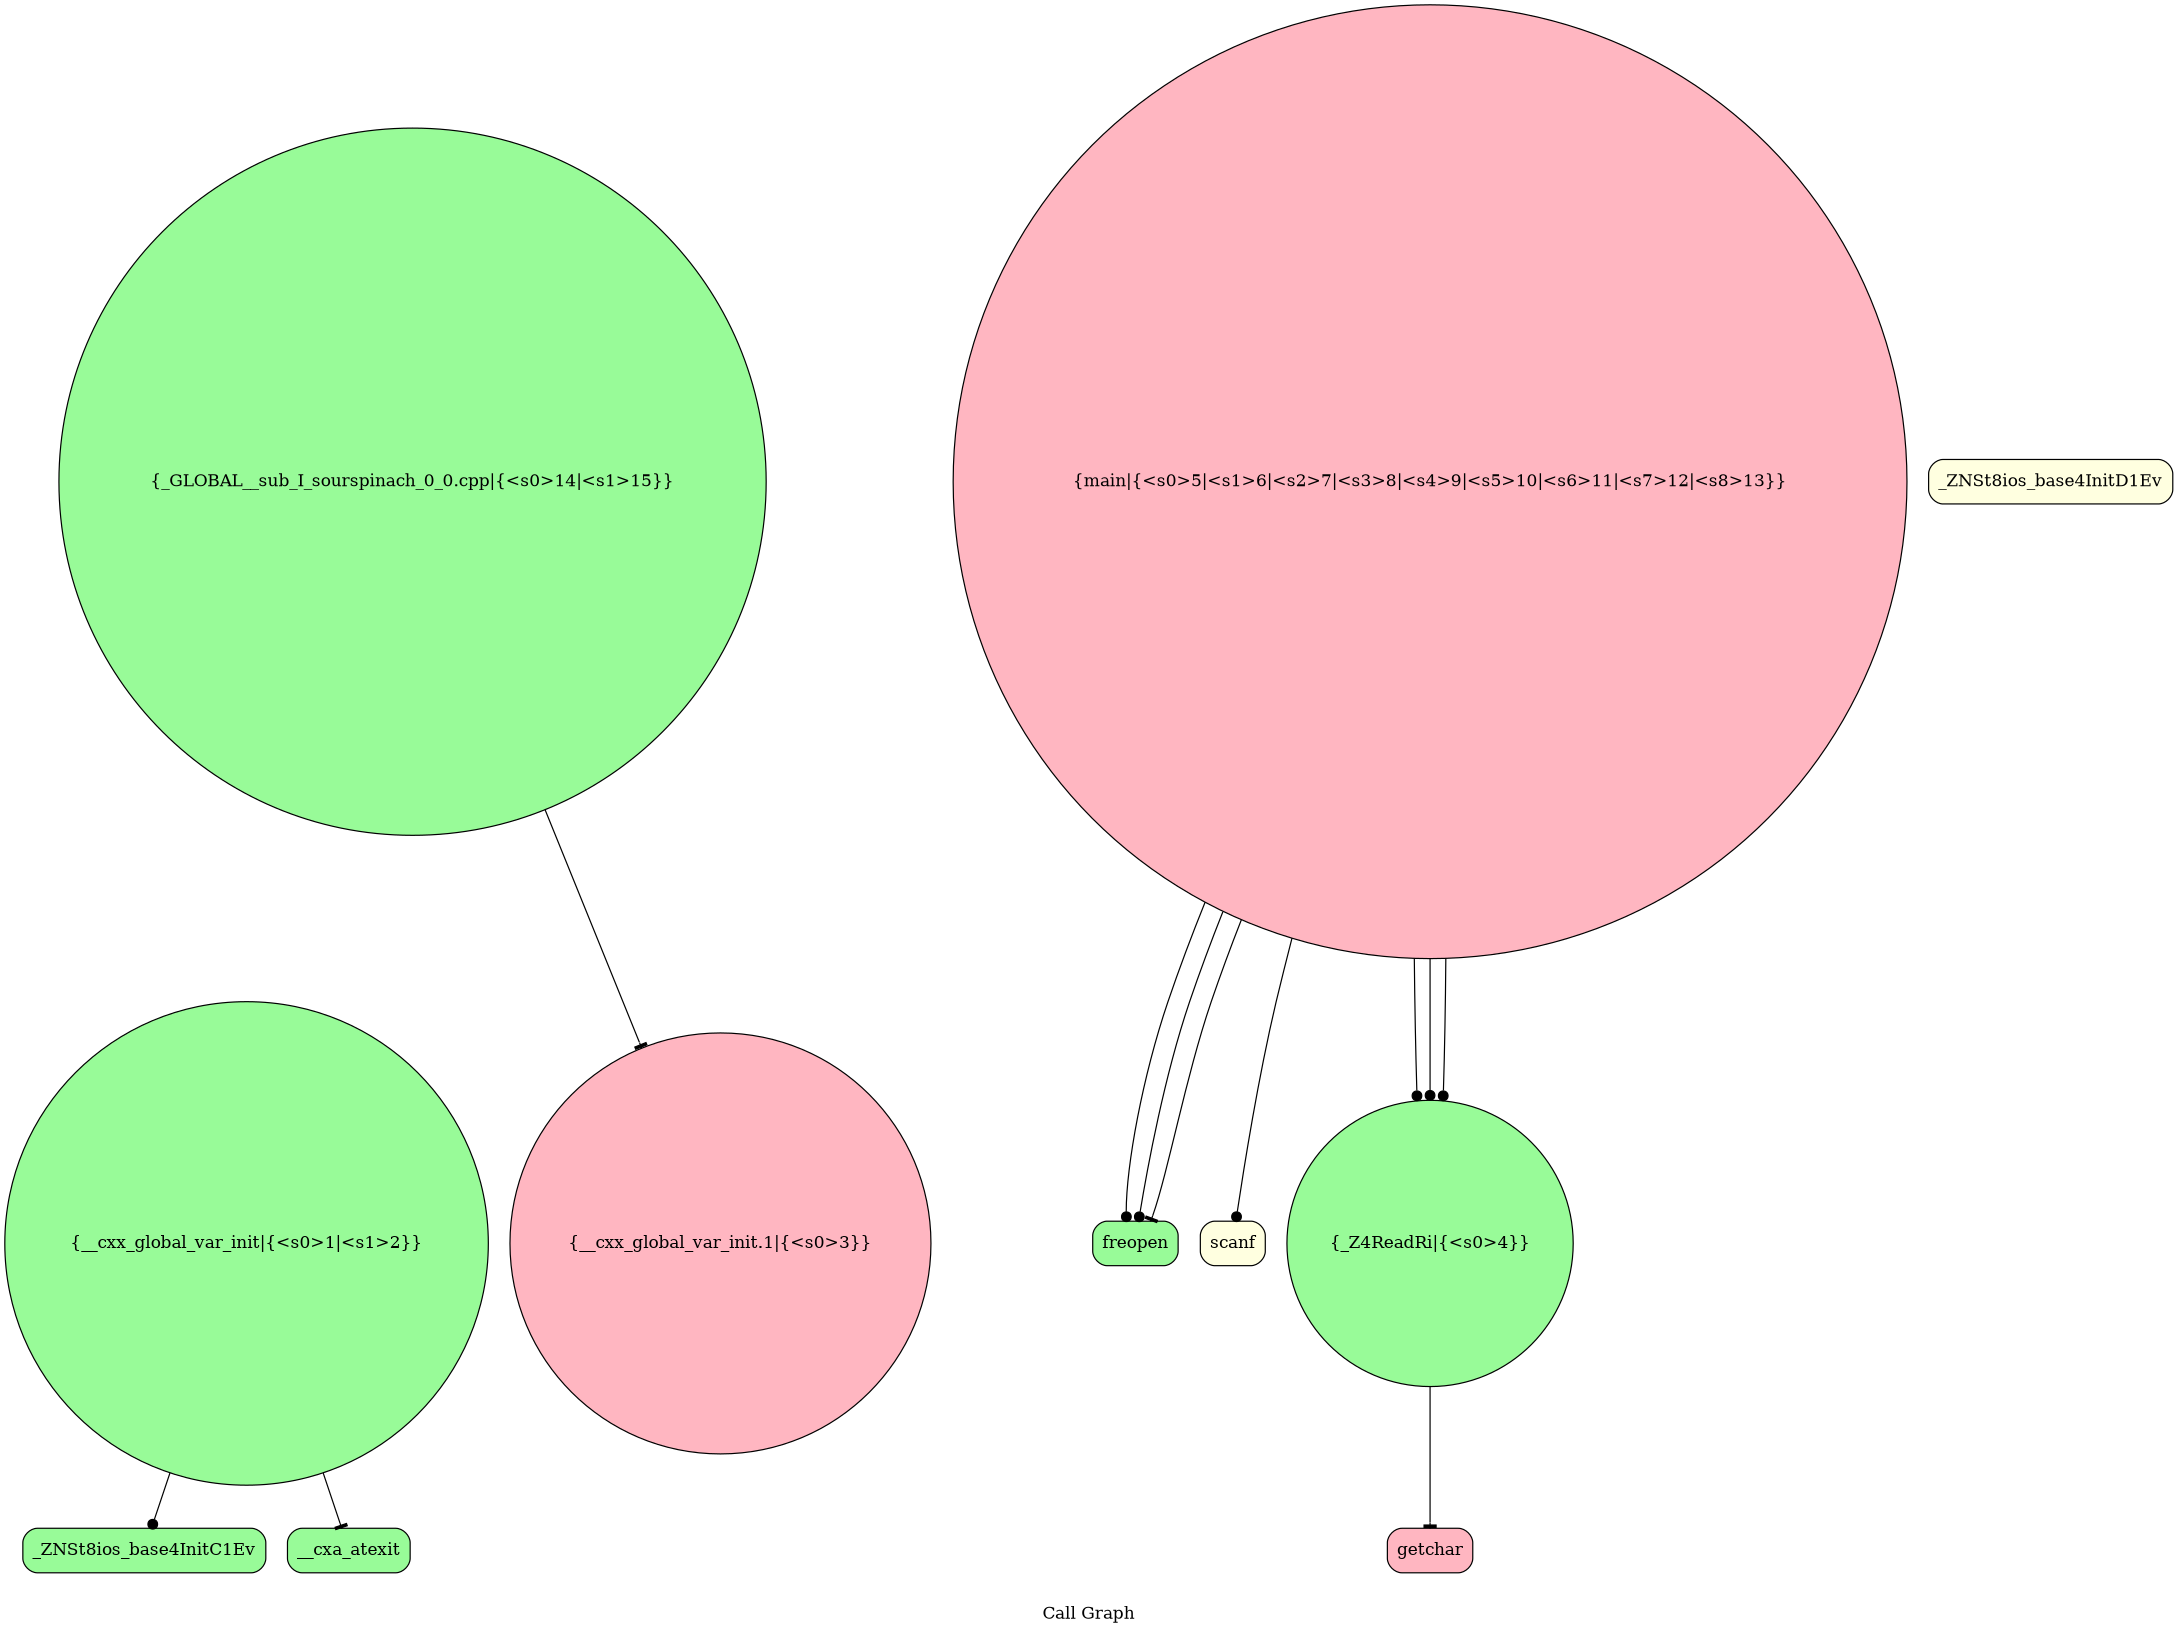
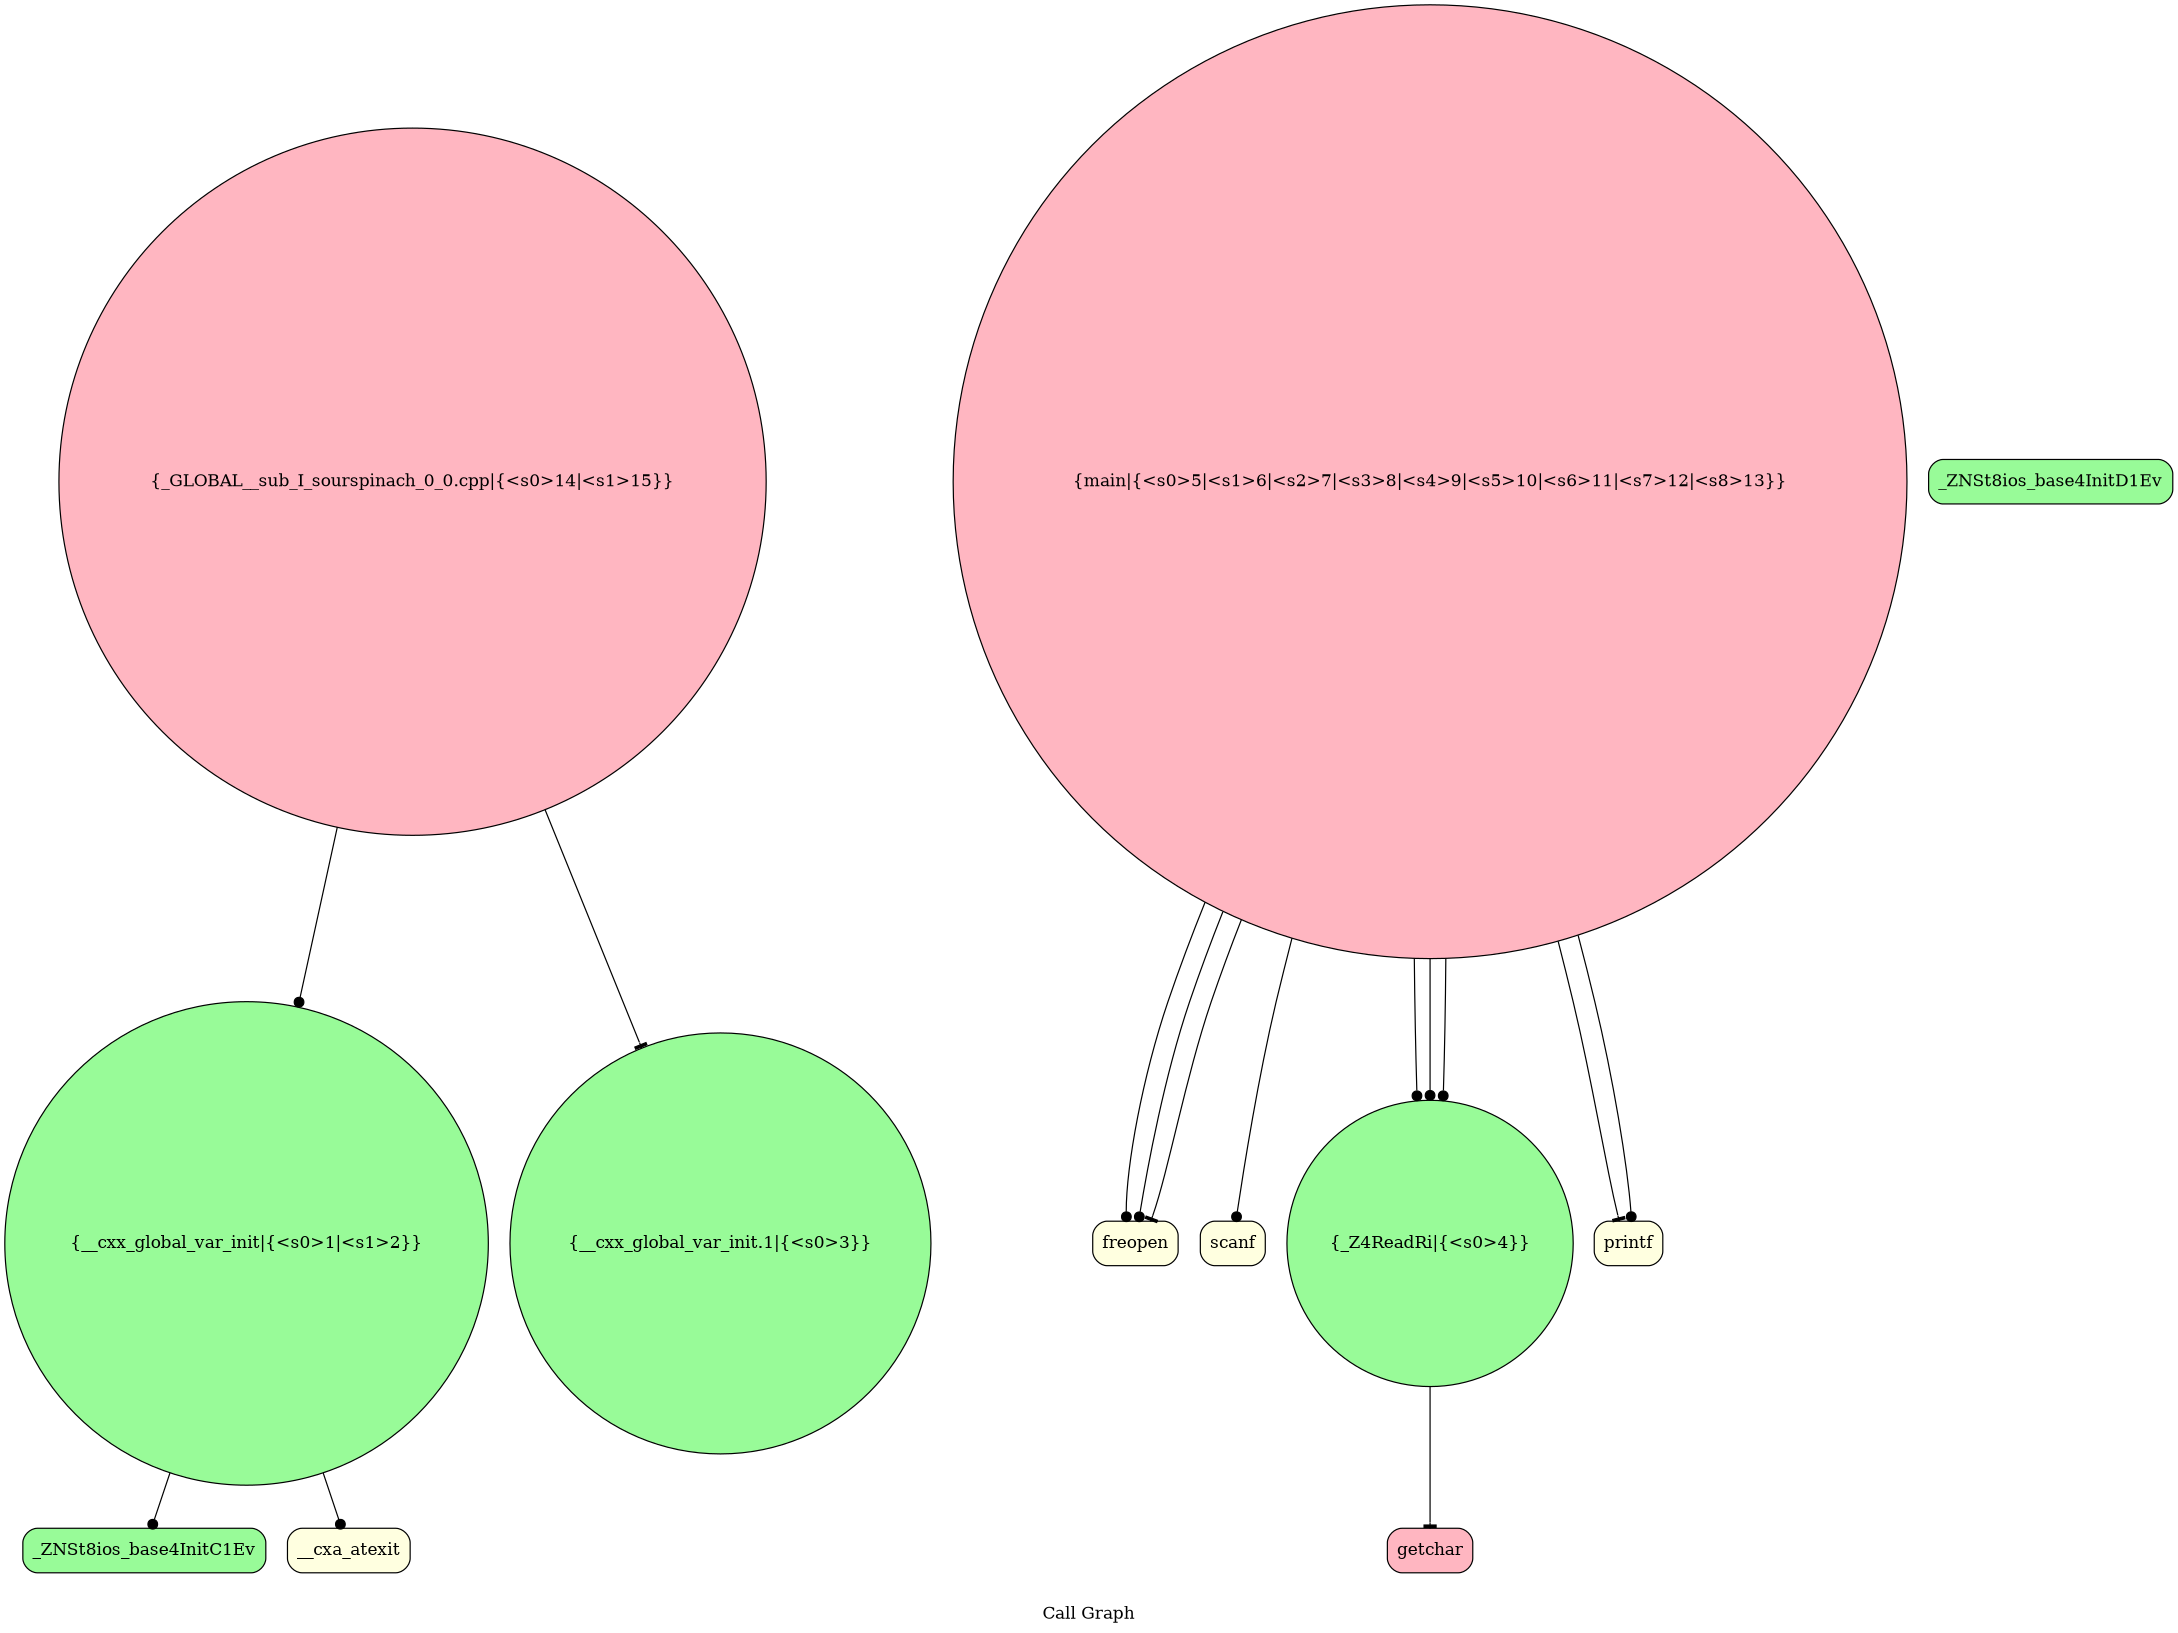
node "{_GLOBAL__sub_I_sourspinach_0_0.cpp|{<s0>14|<s1>15}}": fillcolor palegreen -> lightpink
node "_ZNSt8ios_base4InitD1Ev": fillcolor lightyellow -> palegreen
edge "{_GLOBAL__sub_I_sourspinach_0_0.cpp|{<s0>14|<s1>15}}" -> "{__cxx_global_var_init|{<s0>1|<s1>2}}": added
node "{__cxx_global_var_init.1|{<s0>3}}": fillcolor lightpink -> palegreen
node "freopen": fillcolor palegreen -> lightyellow
node "printf": added
edge "{__cxx_global_var_init|{<s0>1|<s1>2}}" -> "__cxa_atexit": arrowhead tee -> dot
node "__cxa_atexit": fillcolor palegreen -> lightyellow
